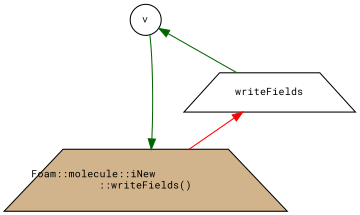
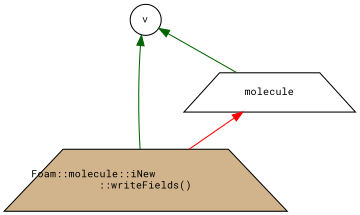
edge "v" -> "Foam::molecule::iNew ::writeFields()": reversed
node "writeFields": label "writeFields" -> "molecule"
